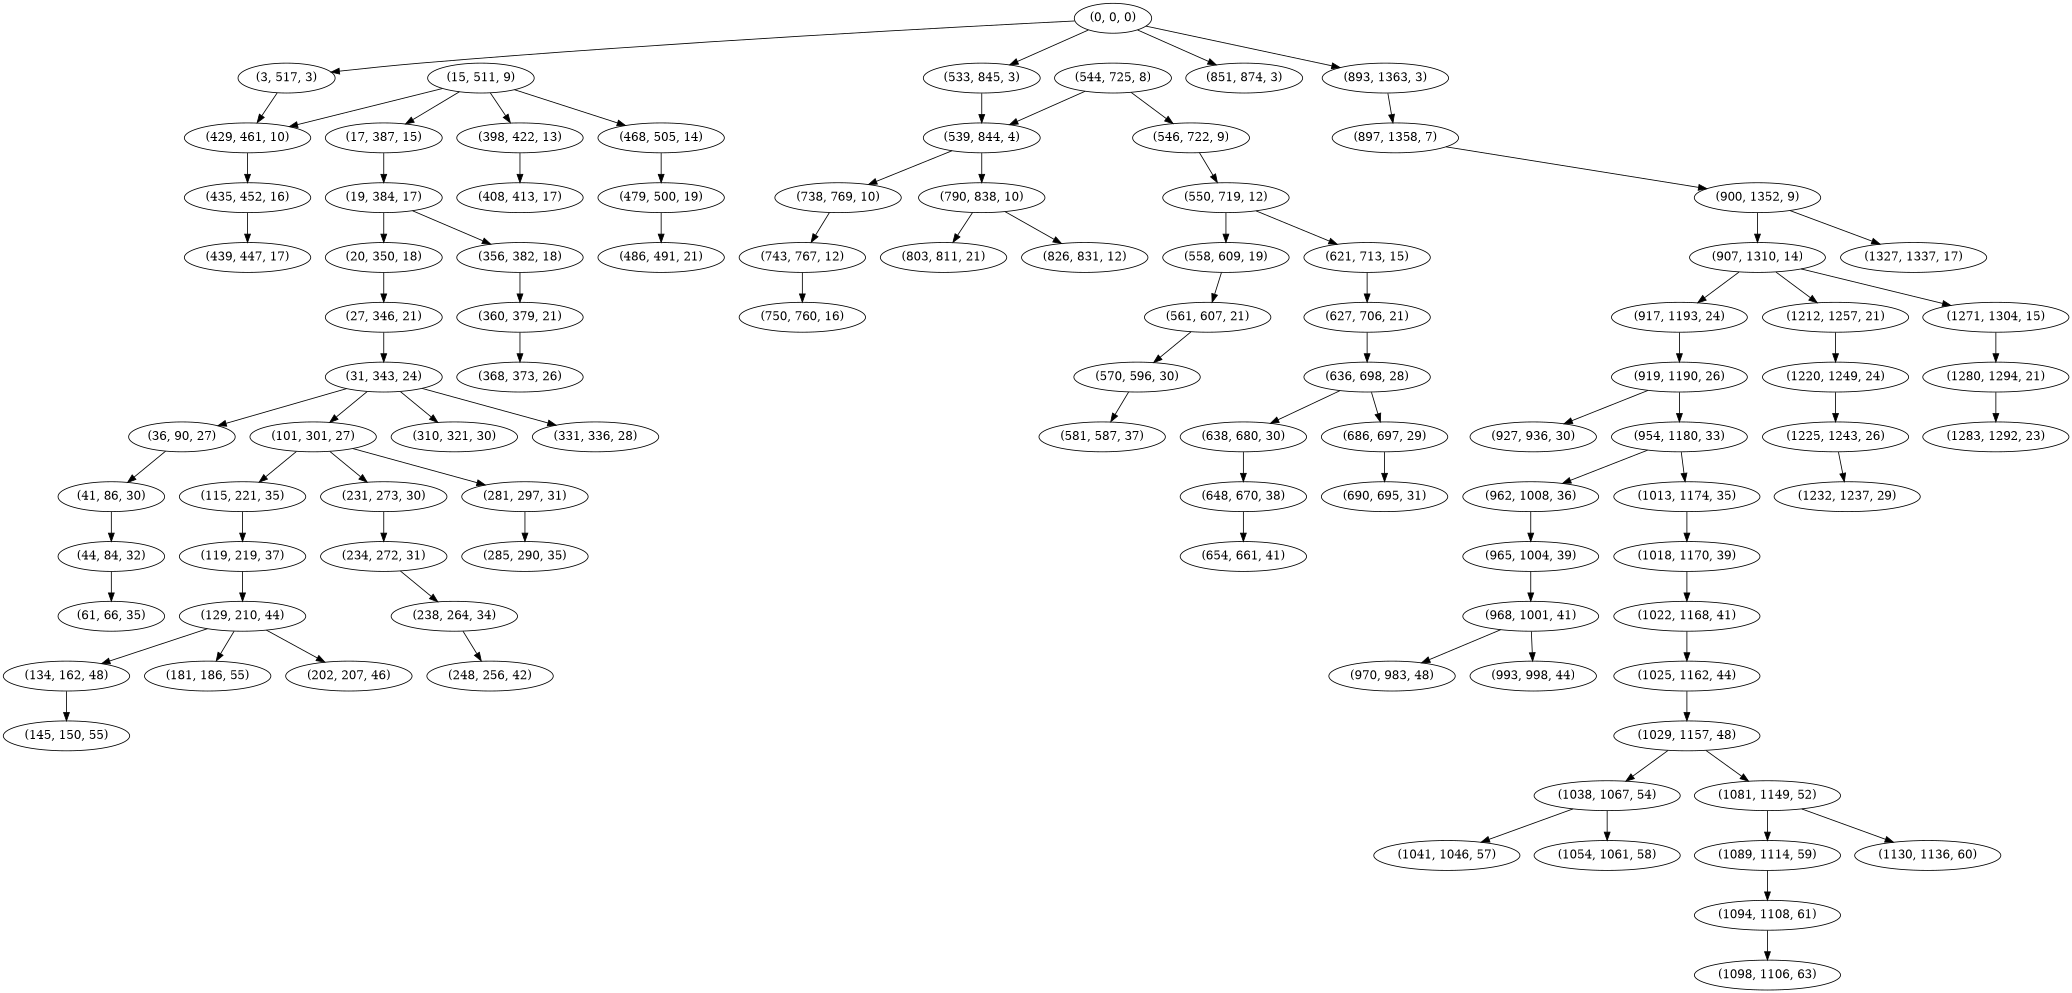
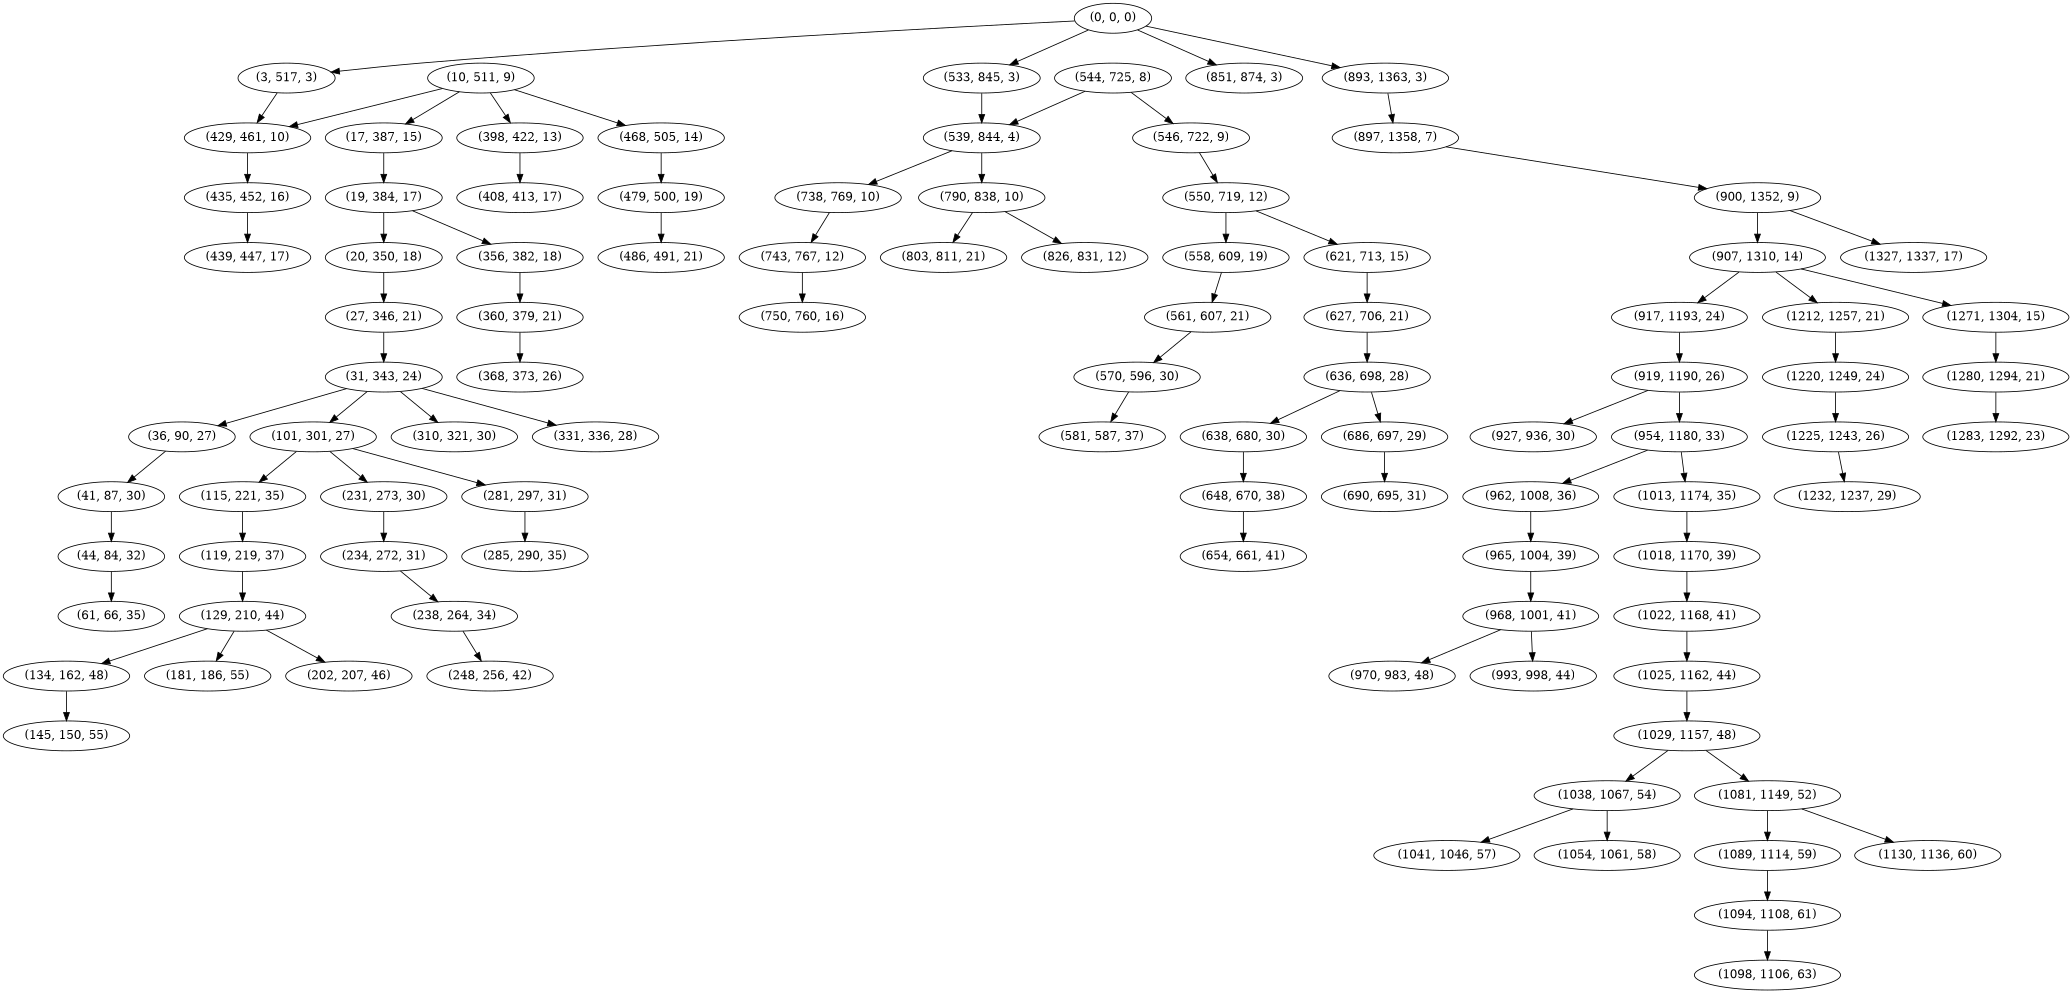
node "(15, 511, 9)": label "(15, 511, 9)" -> "(10, 511, 9)"
node "(41, 86, 30)": label "(41, 86, 30)" -> "(41, 87, 30)"
